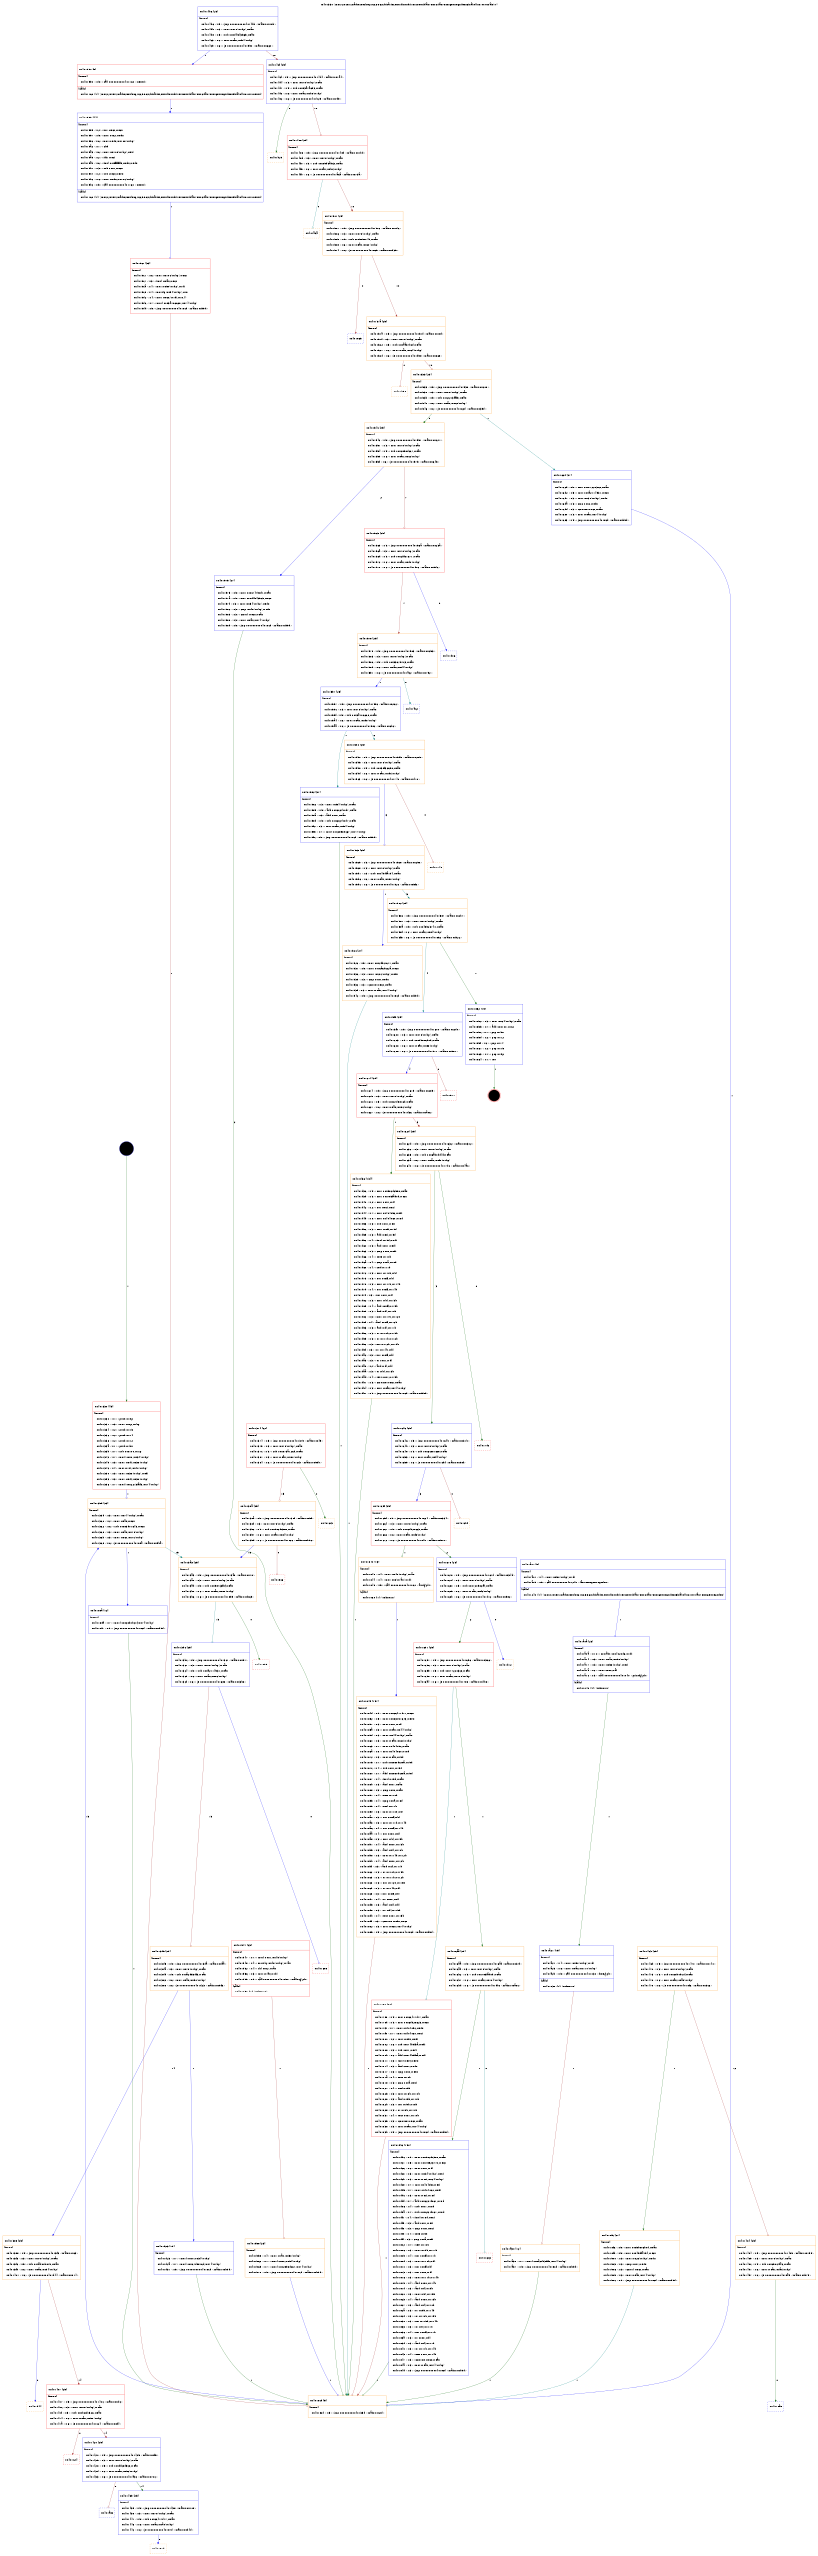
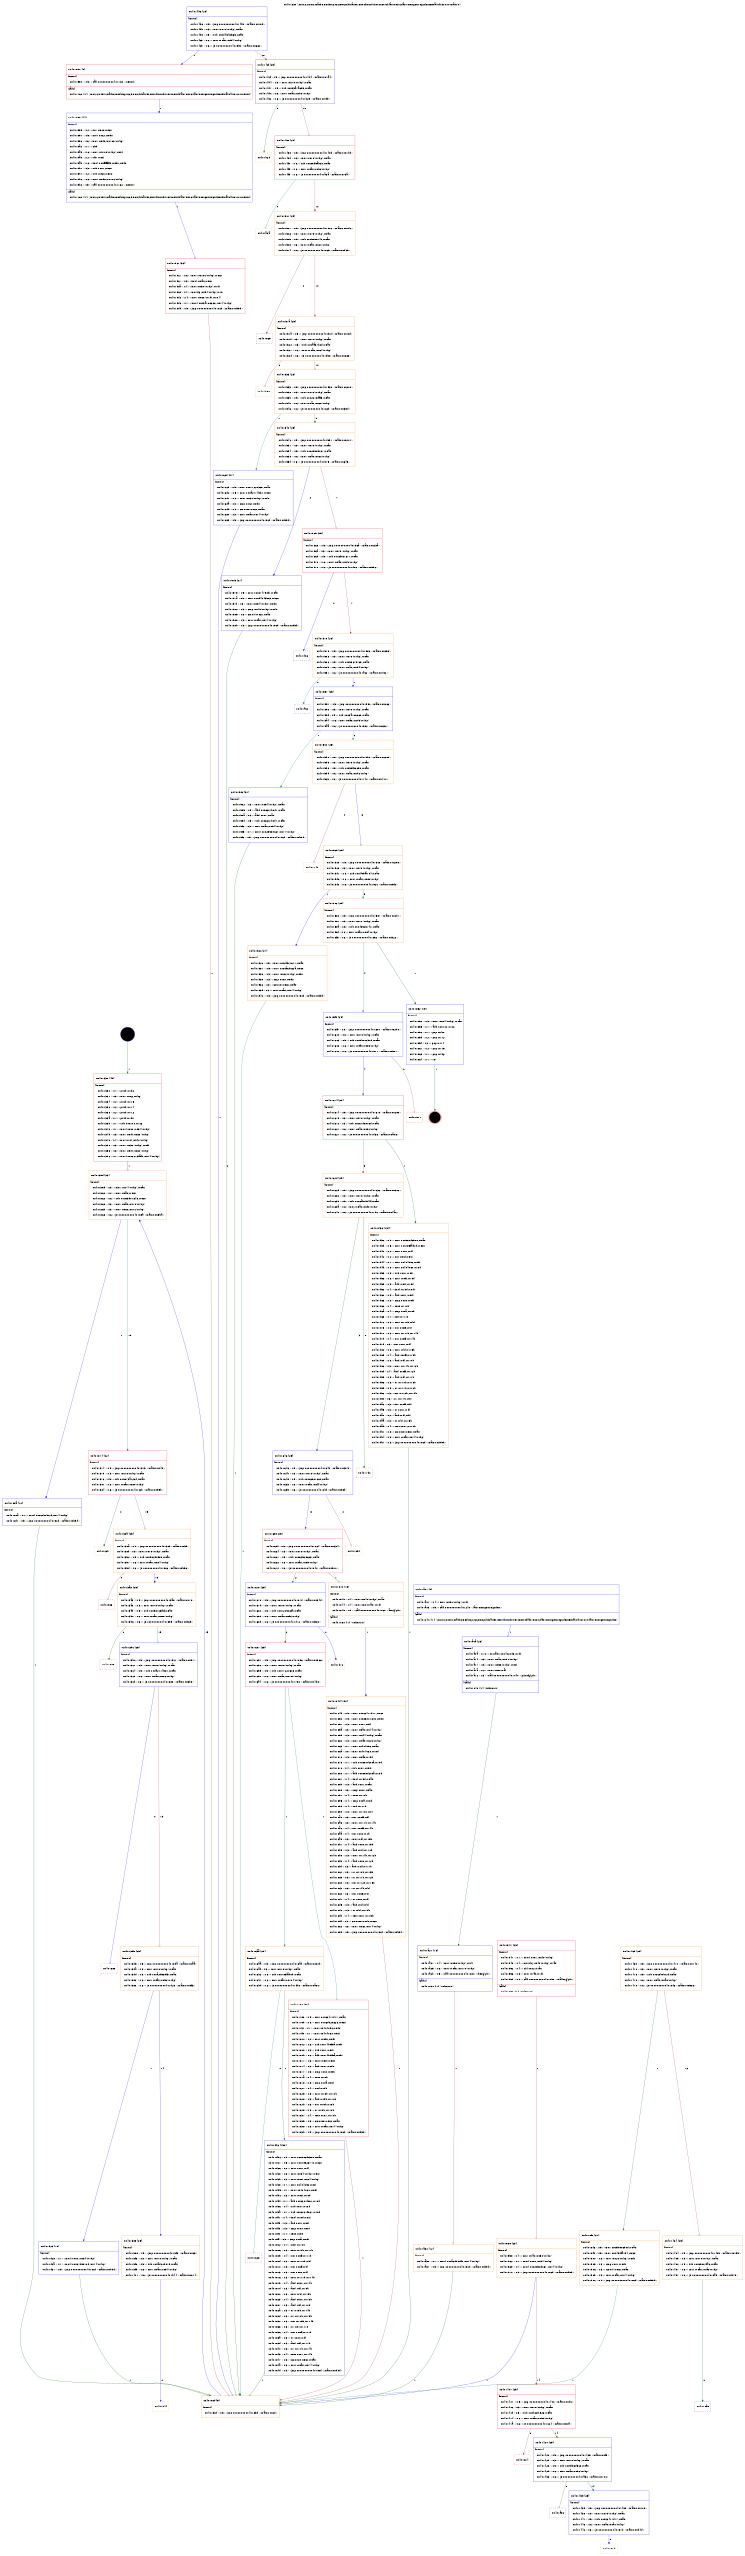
edge "0x40135d [23]" -> "0x4013a3 [25]": now "0x40135d [23]" -> "0x401374 [22]"
edge "0x4013ee [25]" -> "0x401407 [25]": now "0x40195e [23]" -> "0x401407 [25]"
